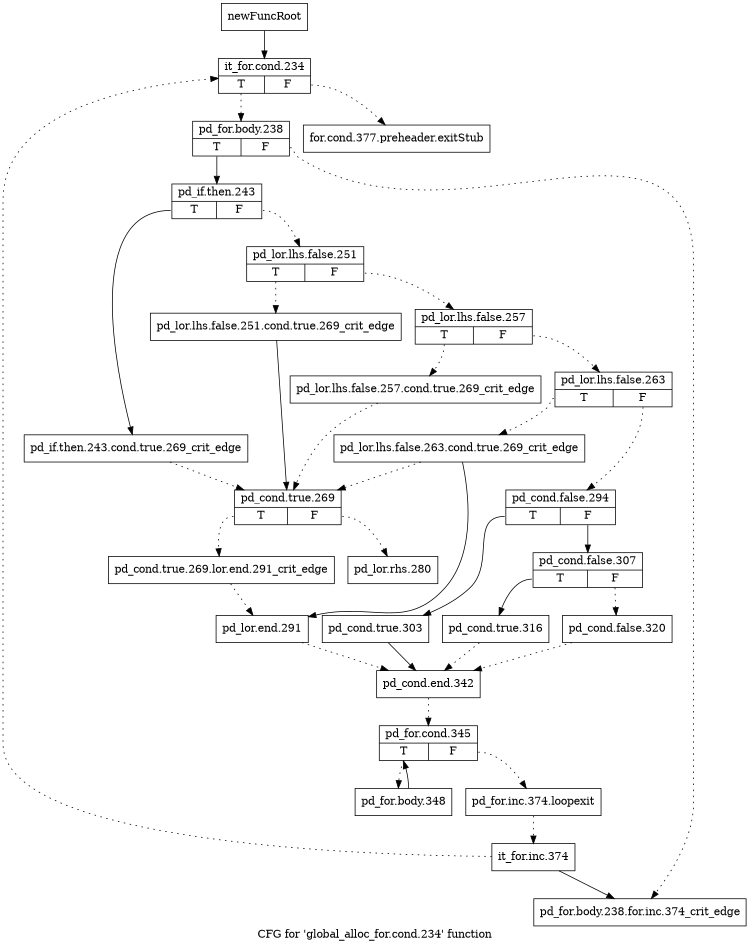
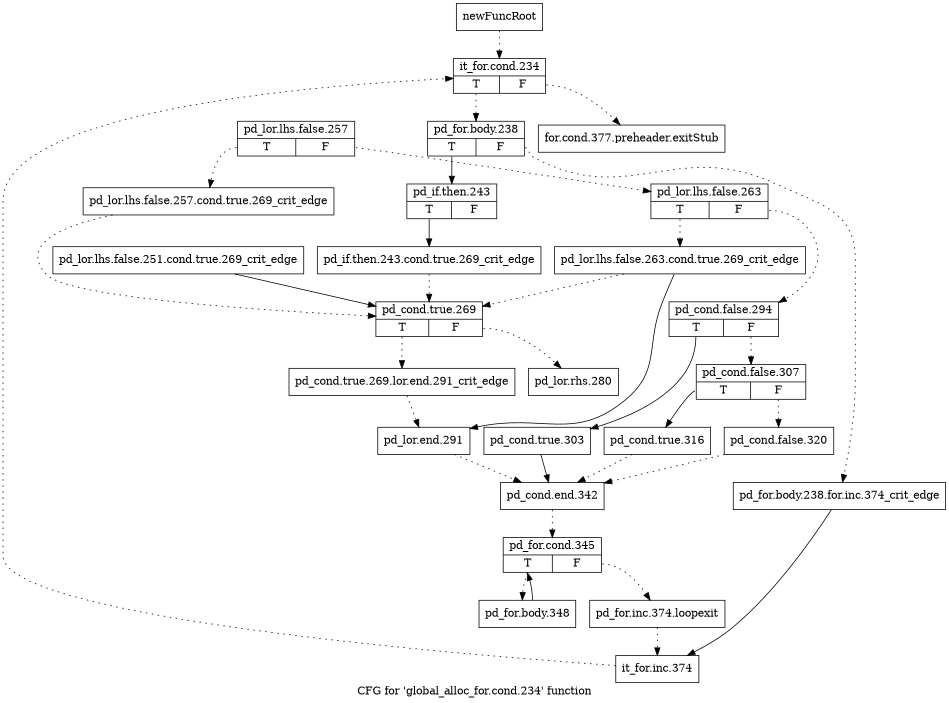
edge "newFuncRoot" -> "it_for.cond.234": style solid -> dotted
node "pd_lor.lhs.false.251": removed
edge "pd_cond.false.294" -> "pd_cond.false.307": style solid -> dotted
edge "it_for.inc.374" -> "pd_for.body.238.for.inc.374_crit_edge": reversed
